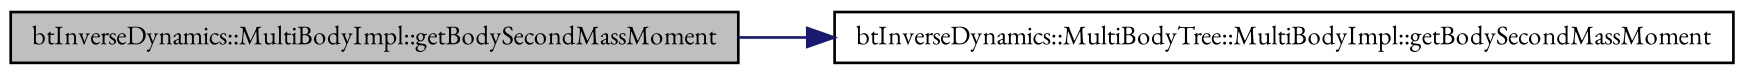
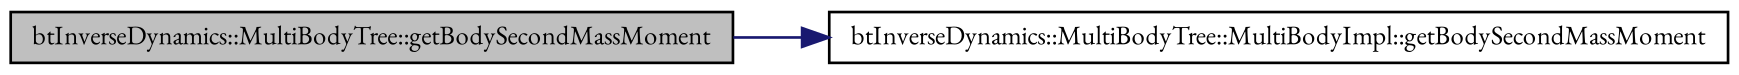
node "btInverseDynamics::MultiBodyImpl::getBodySecondMassMoment": label "btInverseDynamics::MultiBodyImpl::getBodySecondMassMoment" -> "btInverseDynamics::MultiBodyTree::getBodySecondMassMoment"
